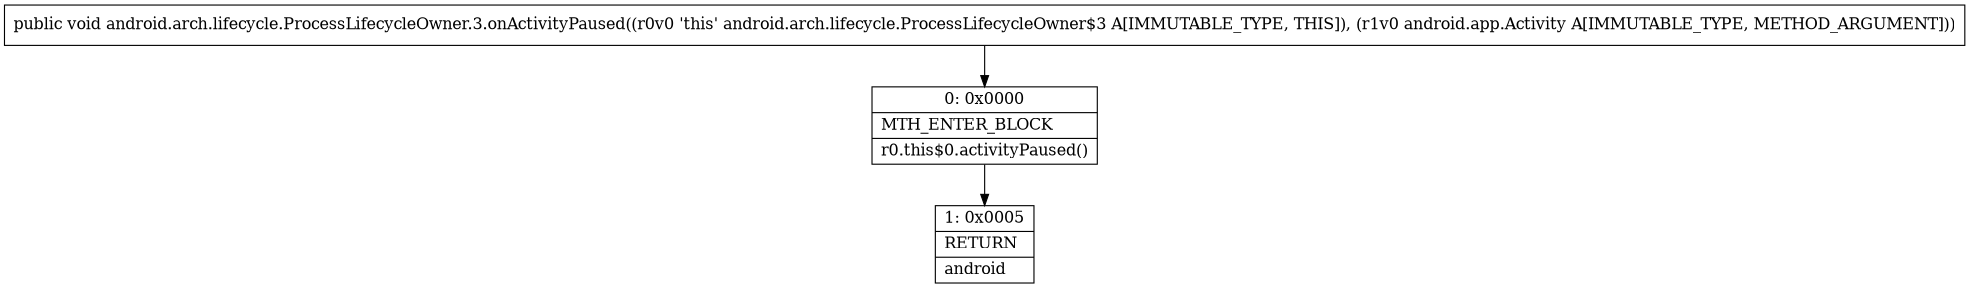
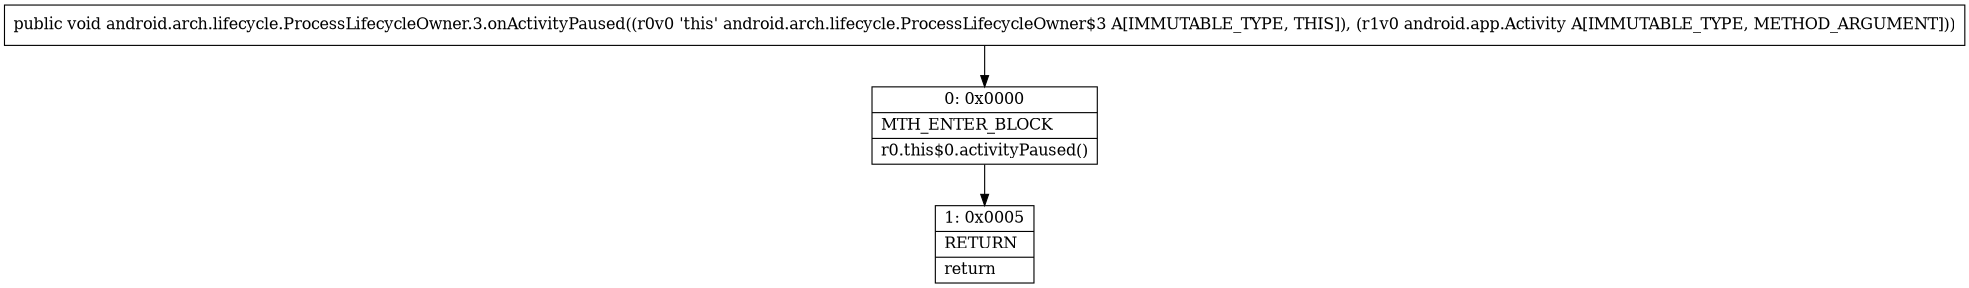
node "1: 0x0005": text "android" -> "return"
